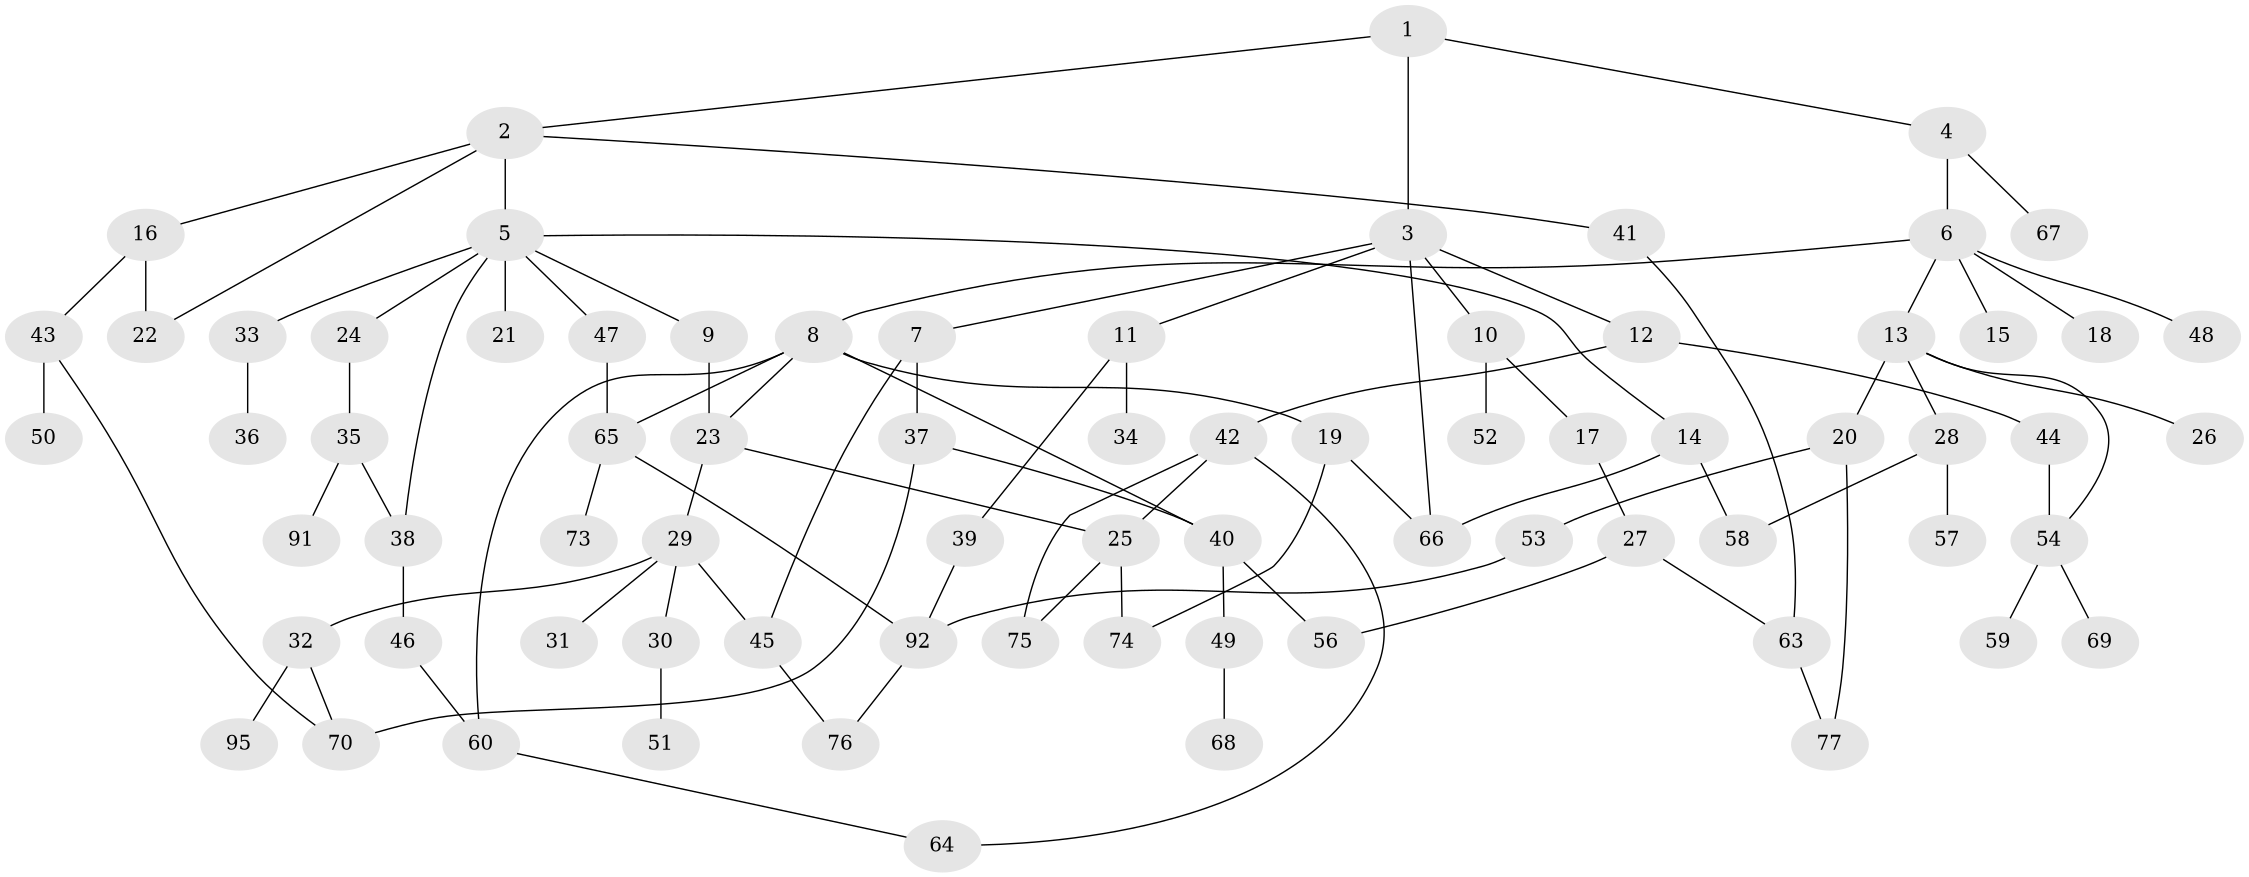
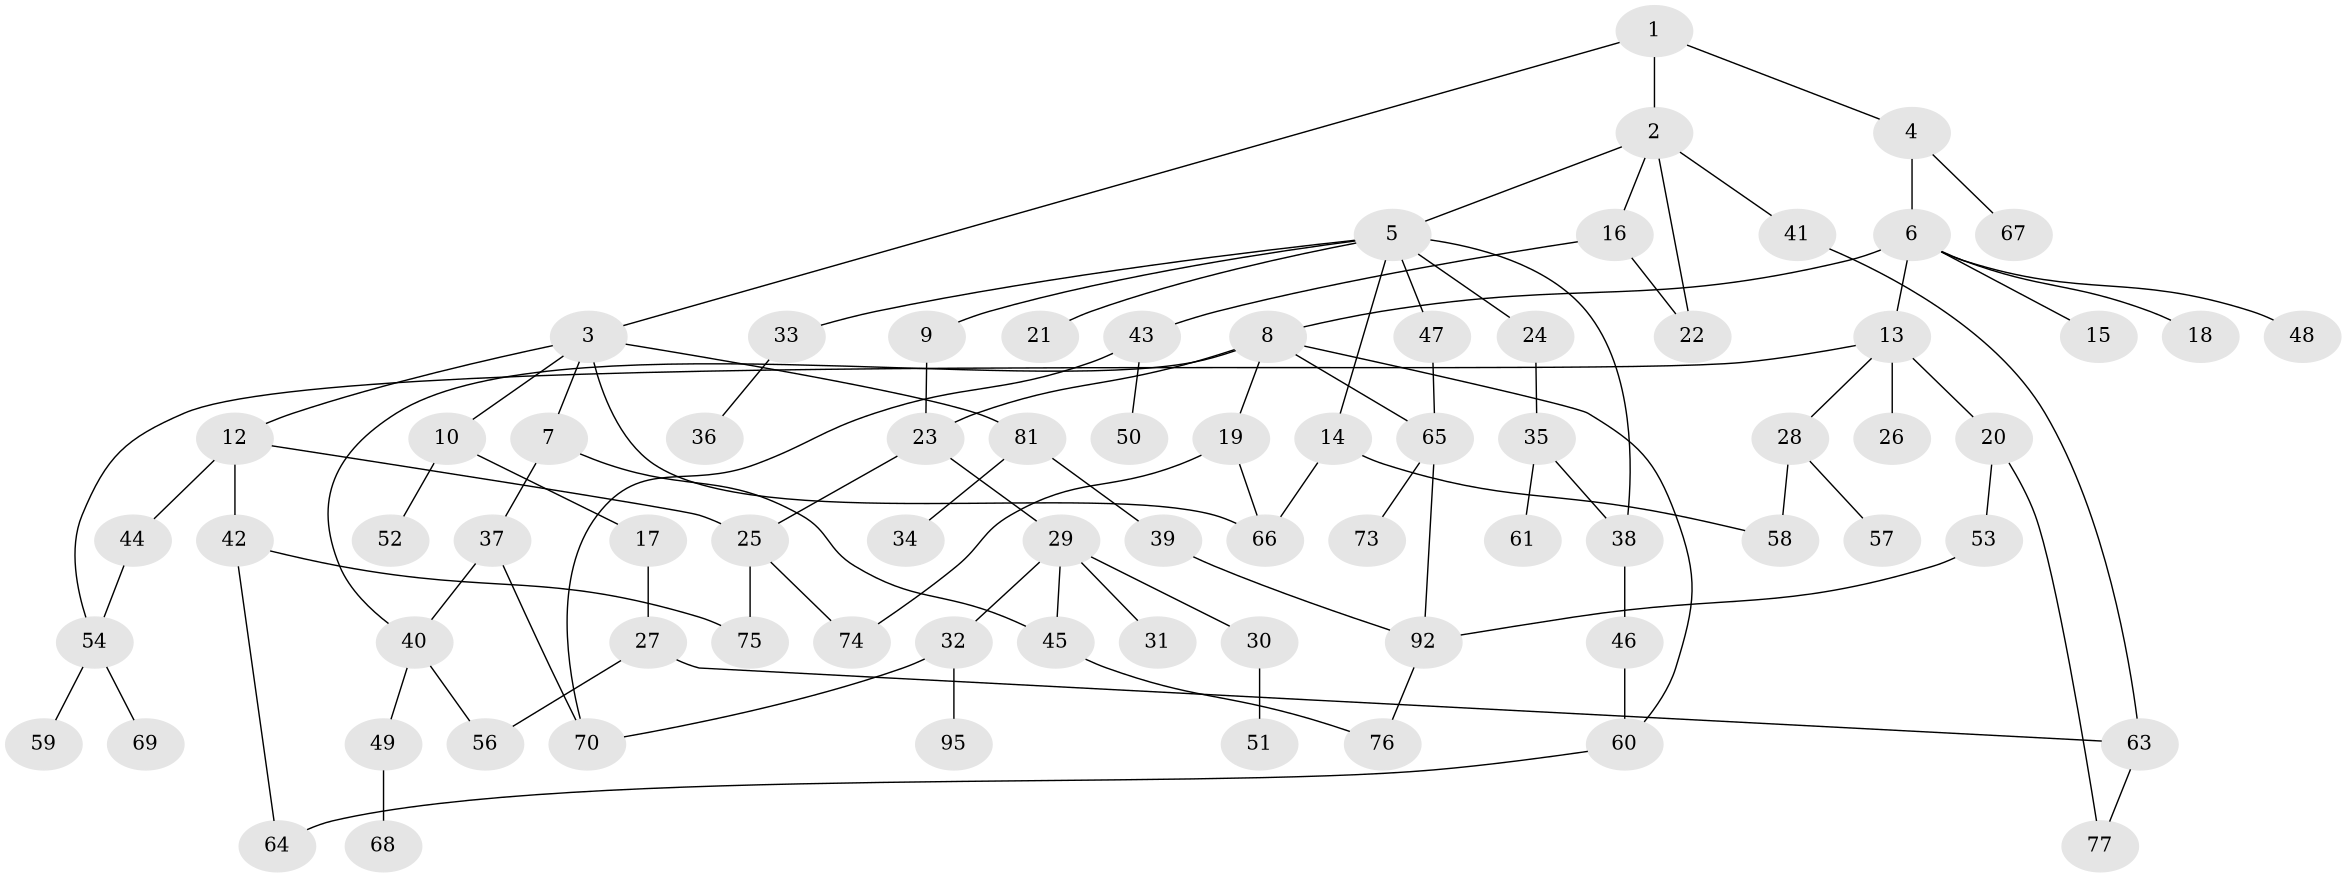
node "11": label "11" -> "81"
edge "42" -- "25": now "12" -- "25"
node "91": label "91" -> "61"
